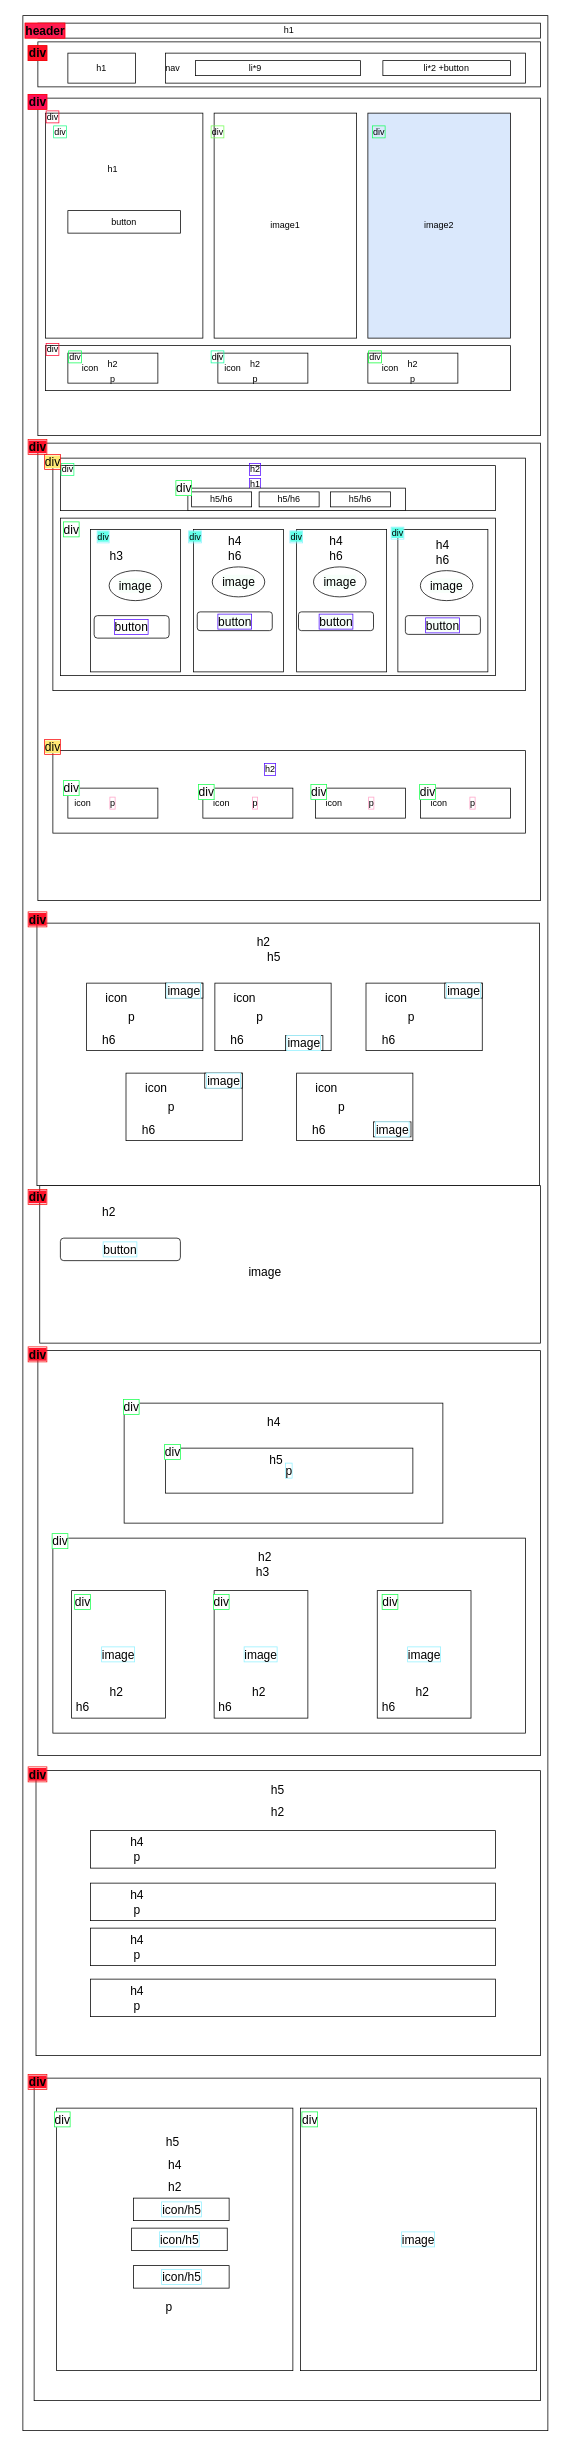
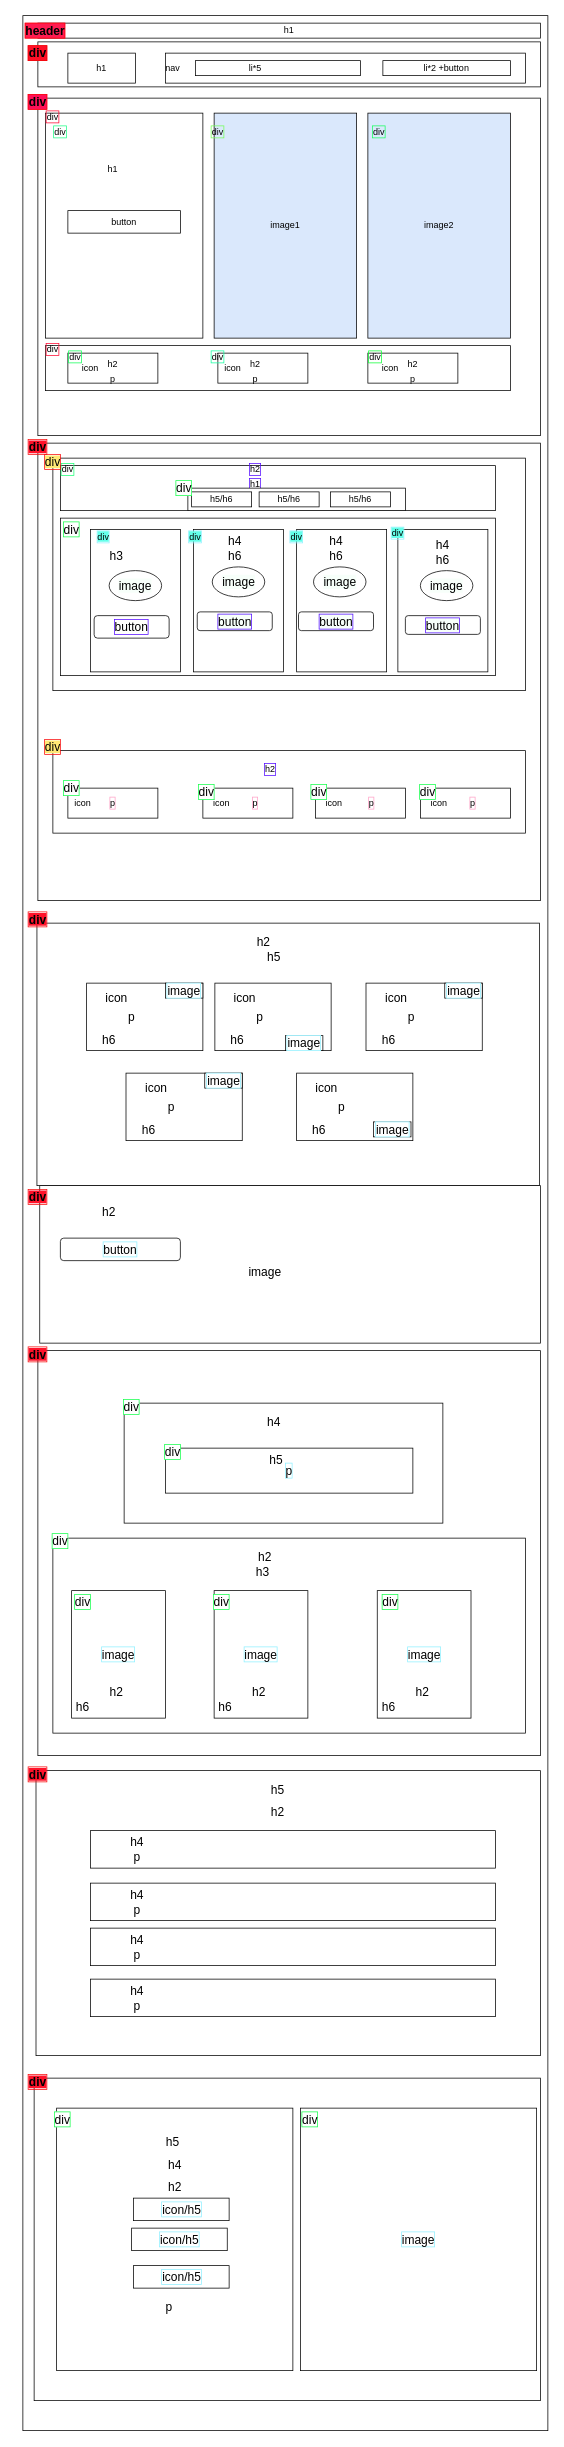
node "li*9": label "li*9" -> "li*5"
node "image1": fillcolor #ffffff -> #dae8fc
